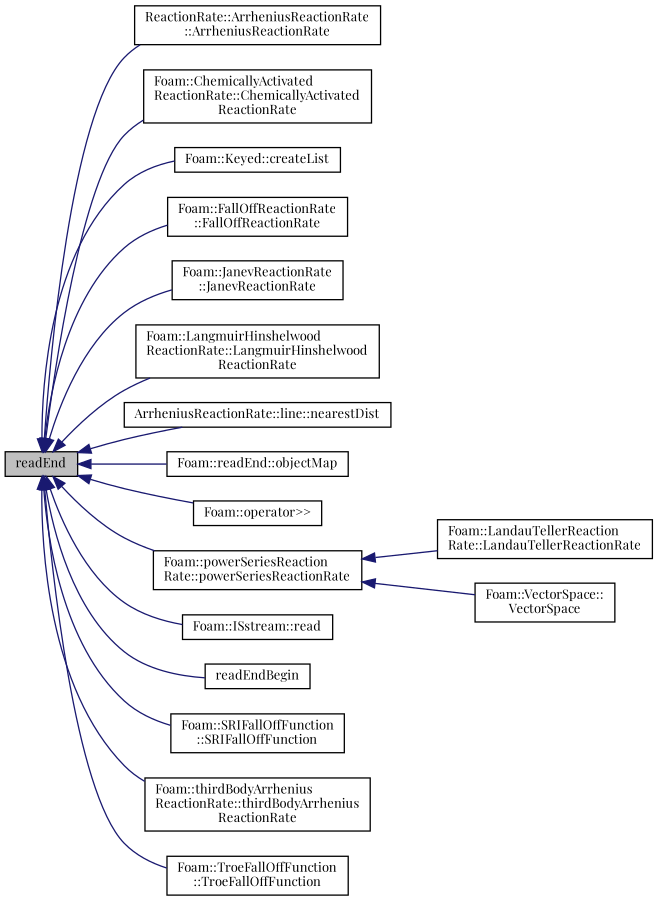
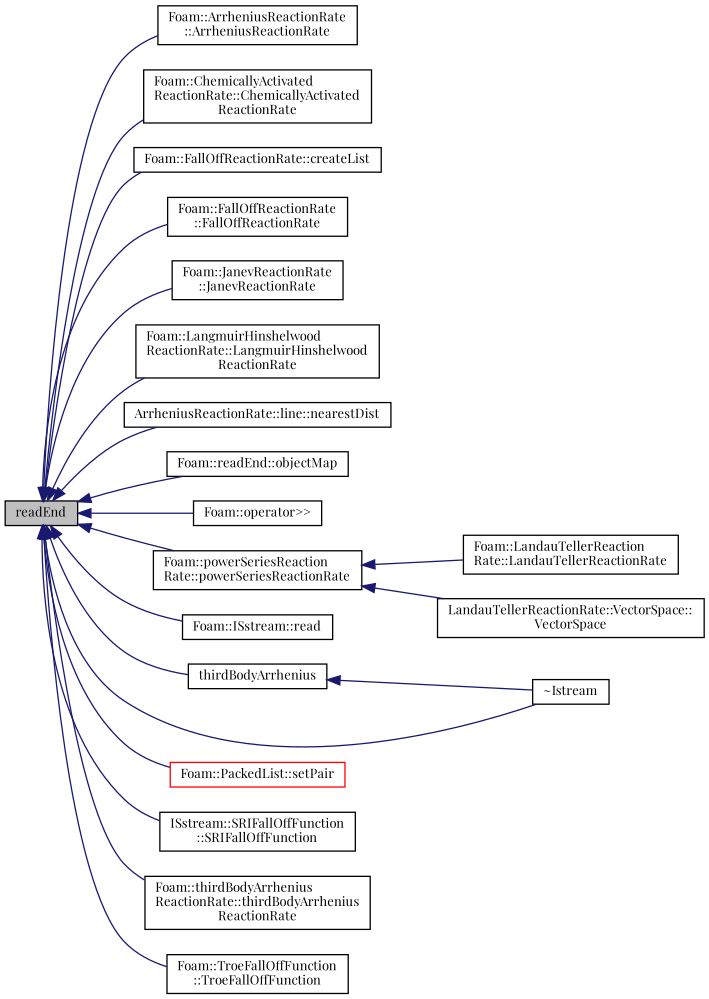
node "ReactionRate::ArrheniusReactionRate ::ArrheniusReactionRate": label "ReactionRate::ArrheniusReactionRate ::ArrheniusReactionRate" -> "Foam::ArrheniusReactionRate ::ArrheniusReactionRate"
node "Foam::Keyed::createList": label "Foam::Keyed::createList" -> "Foam::FallOffReactionRate::createList"
node "Foam::VectorSpace:: VectorSpace": label "Foam::VectorSpace:: VectorSpace" -> "LandauTellerReactionRate::VectorSpace:: VectorSpace"
node "readEndBegin": label "readEndBegin" -> "thirdBodyArrhenius"
node "~Istream": added
node "Foam::SRIFallOffFunction ::SRIFallOffFunction": label "Foam::SRIFallOffFunction ::SRIFallOffFunction" -> "ISstream::SRIFallOffFunction ::SRIFallOffFunction"
node "Foam::PackedList::setPair": added
